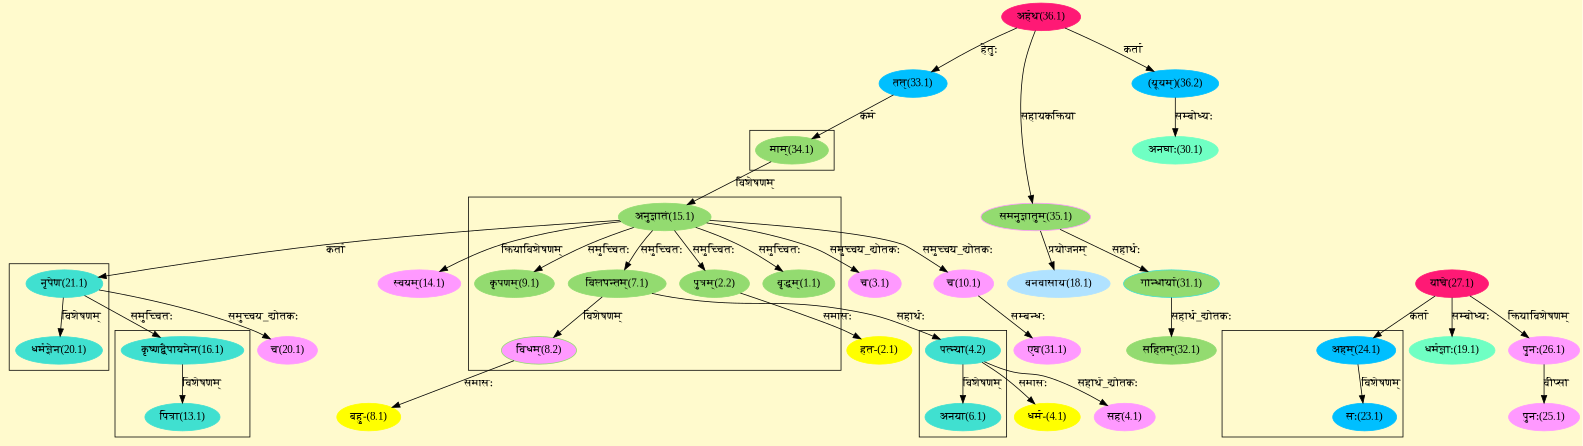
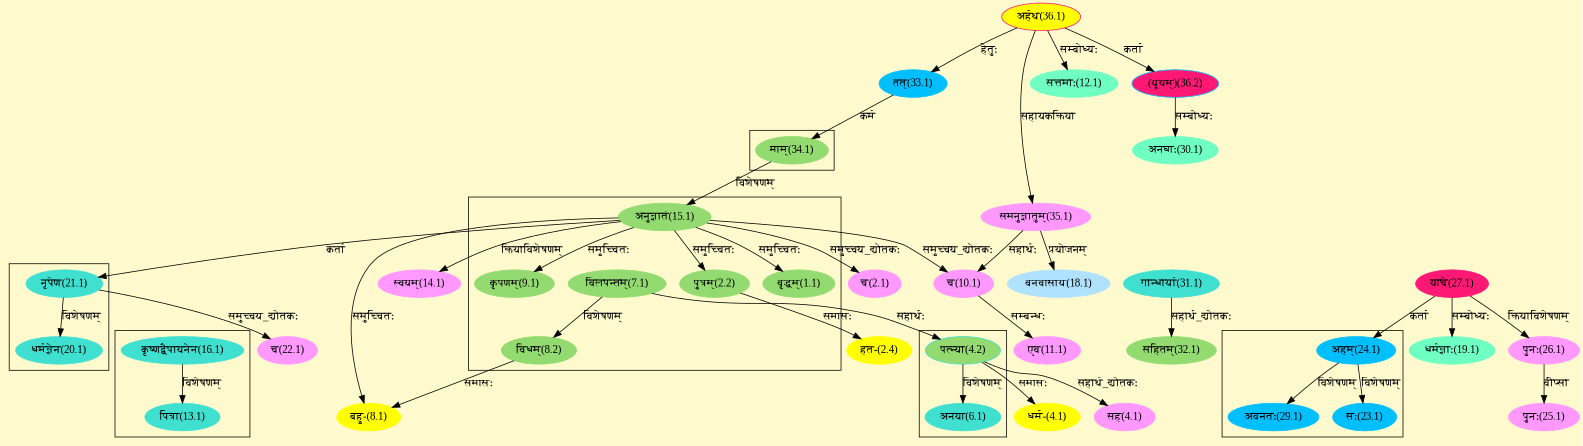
node "अर्हथ(36.1)": fillcolor #ff1975 -> #ffff00
node "सत्तमाः(12.1)": added
node "(यूयम्)(36.2)": fillcolor #00bfff -> #ff1975
node "समनुज्ञातुम्(35.1)": fillcolor #93db70 -> #ff99ff
edge "अनुज्ञातं(15.1)" -> "विलपन्तम्(7.1)": now "अनुज्ञातं(15.1)" -> "बहु-(8.1)"
edge "समनुज्ञातुम्(35.1)" -> "गान्धार्या(31.1)": now "समनुज्ञातुम्(35.1)" -> "च(10.1)"
node "च(3.1)": label "च(3.1)" -> "च(2.1)"
node "गान्धार्या(31.1)": fillcolor #93db70 -> #40e0d0
edge "नृपेण(21.1)" -> "कृष्णद्वैपायनेन(16.1)": removed, label "समुच्चितः"
node "च(20.1)": label "च(20.1)" -> "च(22.1)"
node "विधम्(8.2)": fillcolor #ff99ff -> #93db70
node "हत-(2.1)": label "हत-(2.1)" -> "हत-(2.4)"
node "पत्न्या(4.2)": fillcolor #40e0d0 -> #93db70
node "एव(31.1)": label "एव(31.1)" -> "एव(11.1)"
node "अवनतः(29.1)": added
